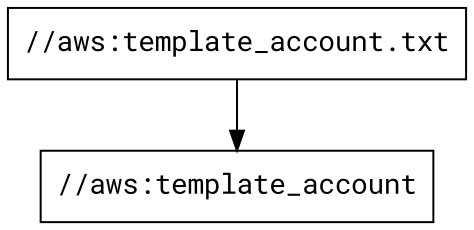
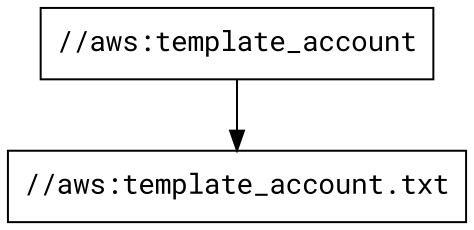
edge "//aws:template_account.txt" -> "//aws:template_account": reversed
